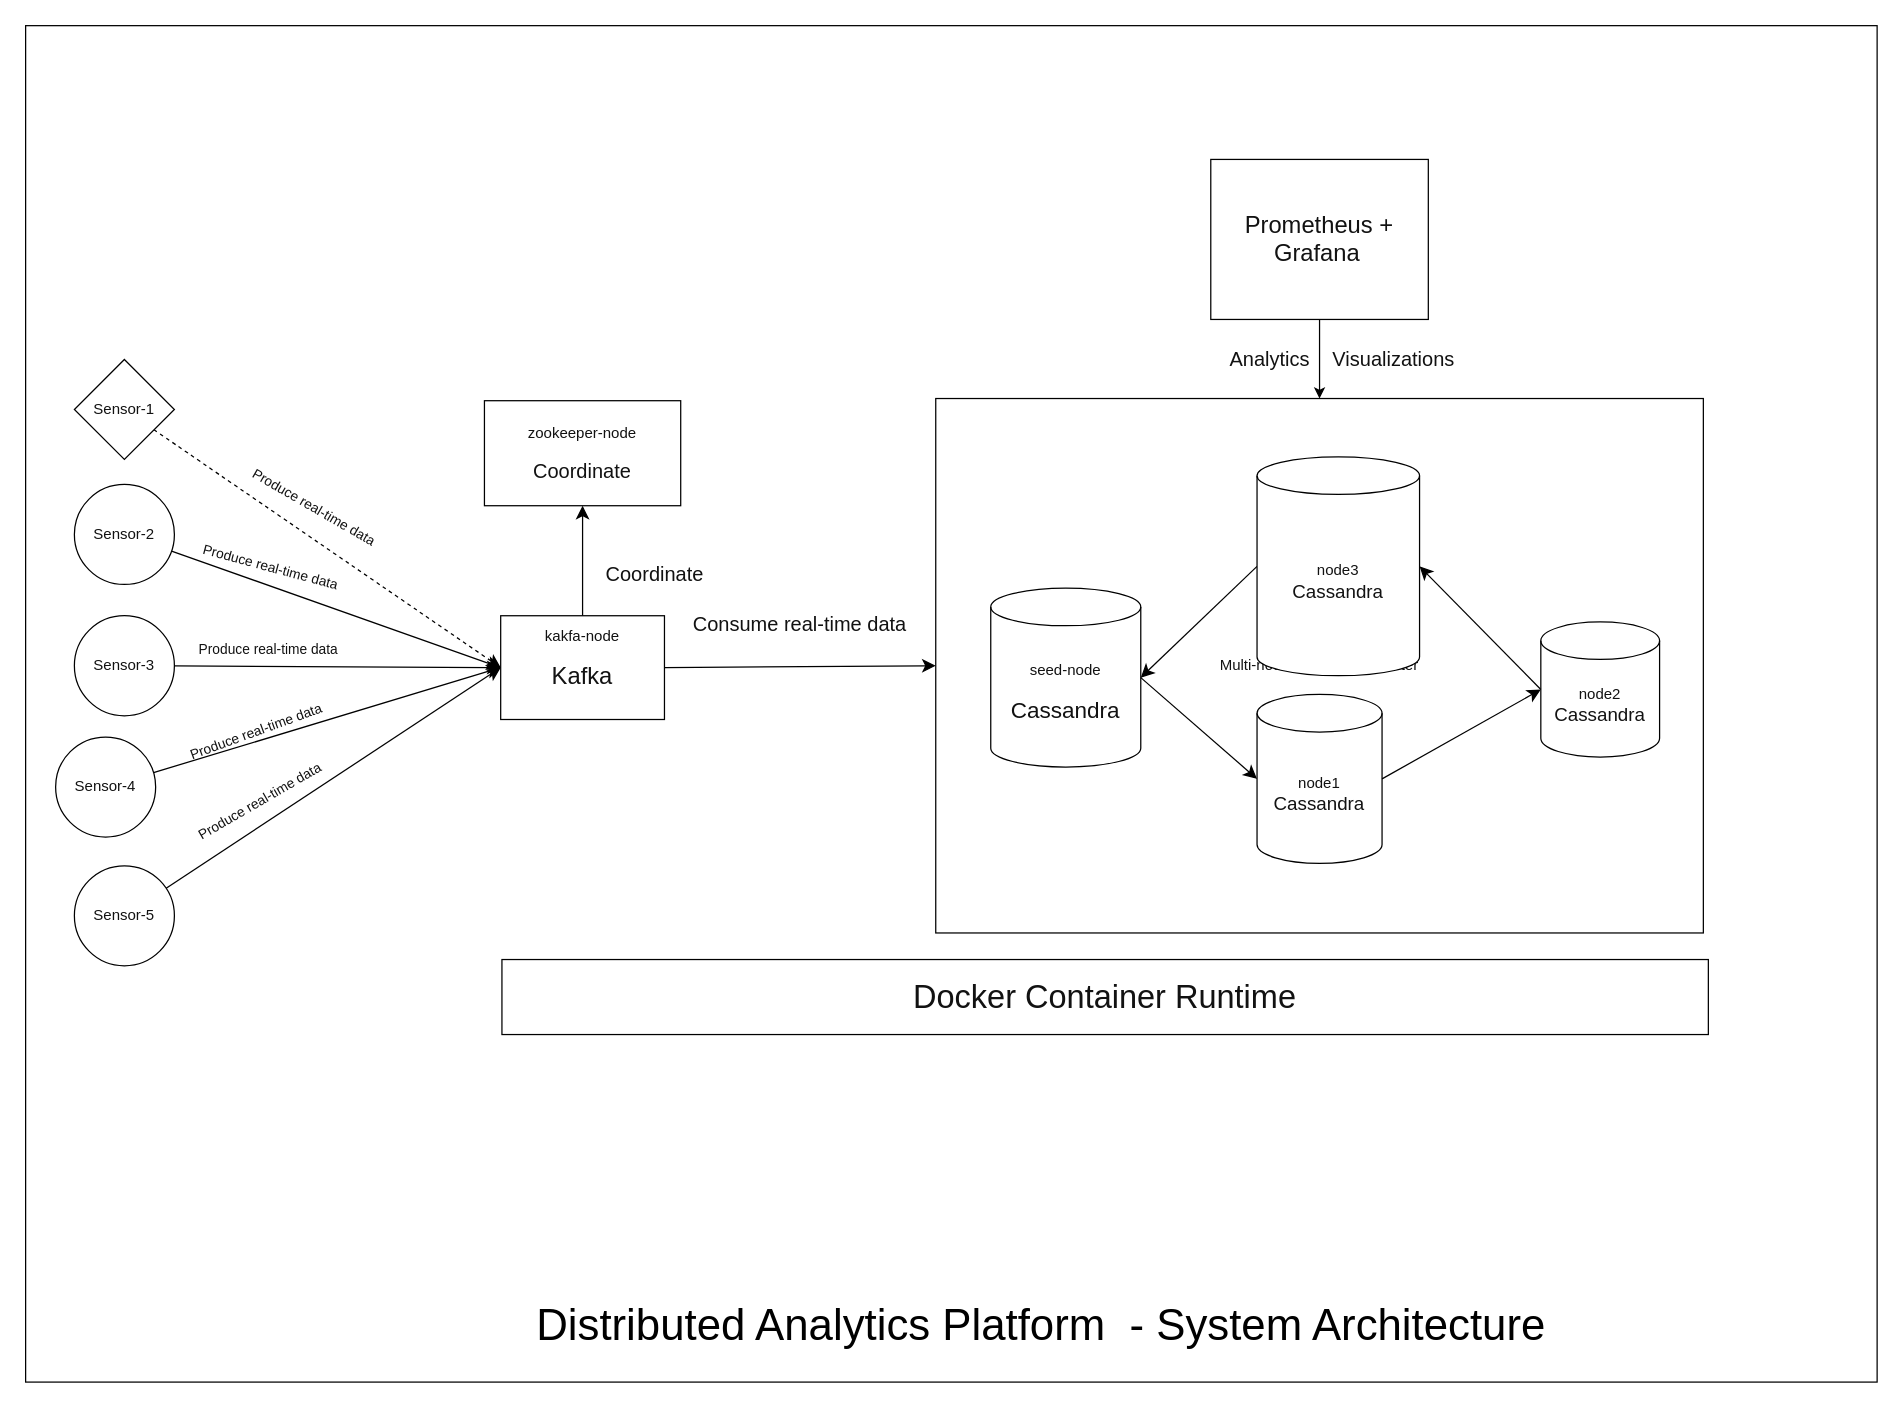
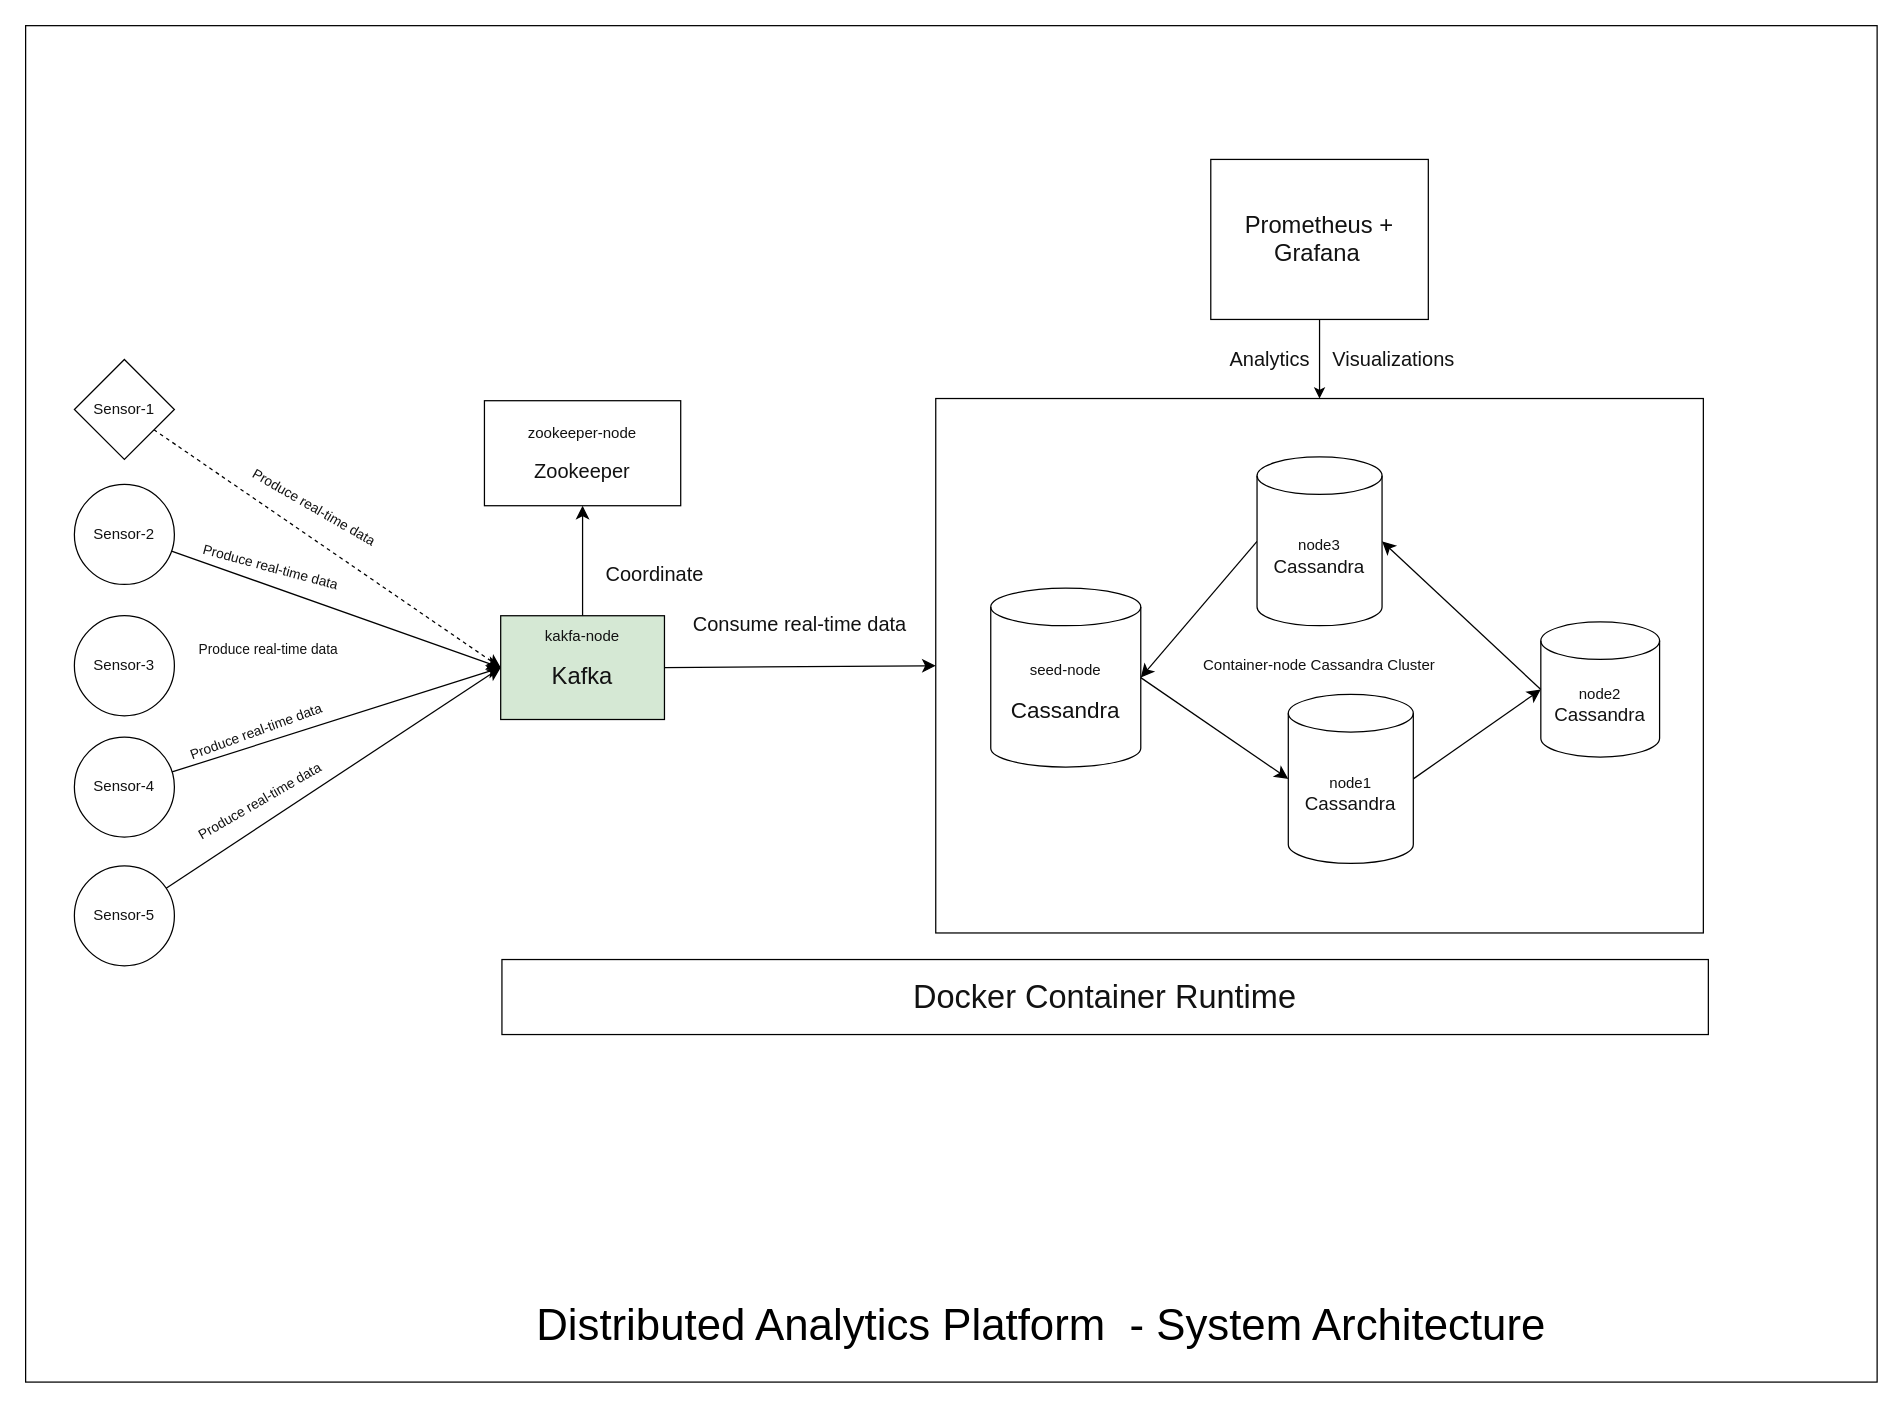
node "zookeeper-node Coordinate": label "zookeeper-node Coordinate" -> "zookeeper-node Zookeeper"
node "node3 Cassandra": size 163x219 -> 125x169
node "Multi-node Cassandra Cluster": label "Multi-node Cassandra Cluster" -> "Container-node Cassandra Cluster"
edge "Sensor-3" -> "kakfa-node Kafka": removed
node "kakfa-node Kafka": fillcolor #ffffff -> #d5e8d4
node "node1 Cassandra": moved (1319, 779) -> (1351, 779)
node "Sensor-4": moved (106, 787) -> (124, 787)
